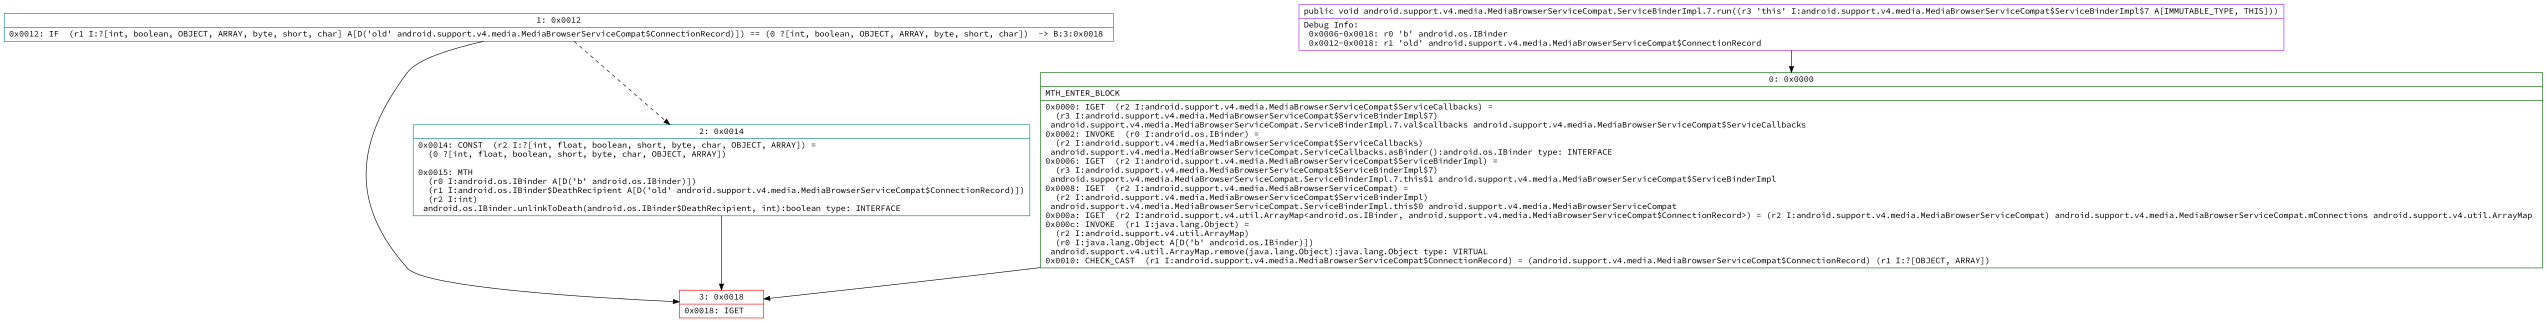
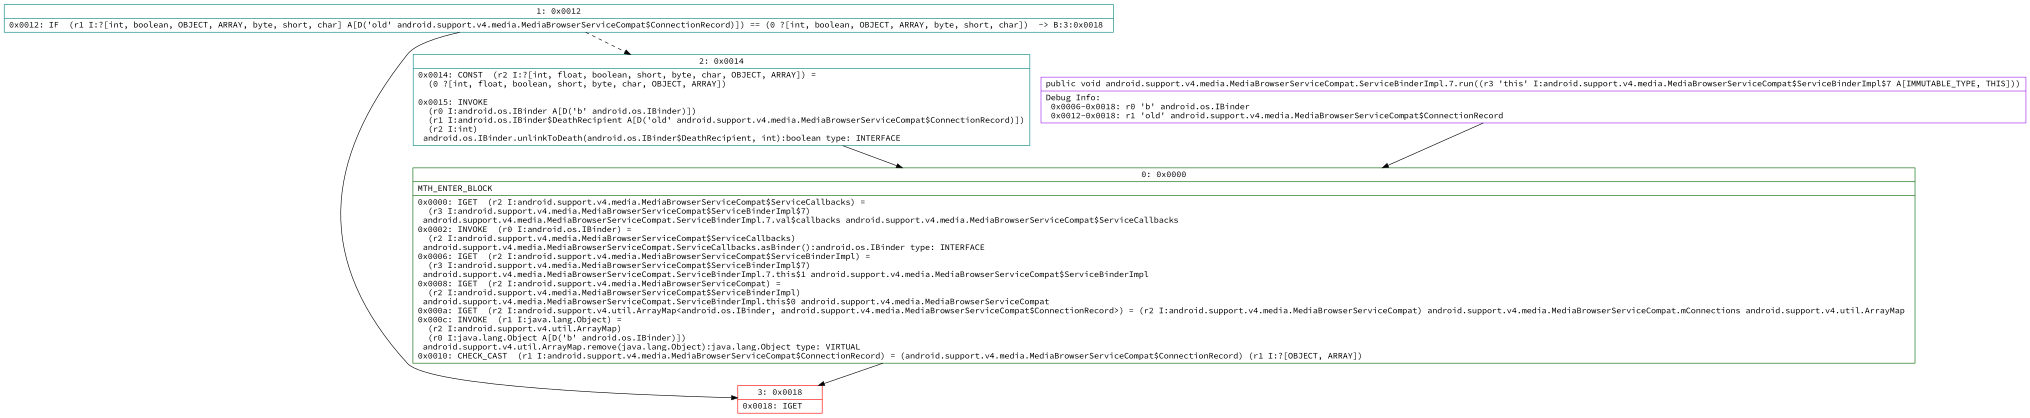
node "2: 0x0014": text "0x0015: MTH" -> "0x0015: INVOKE"
edge "2: 0x0014" -> "3: 0x0018": now "2: 0x0014" -> "0: 0x0000"
